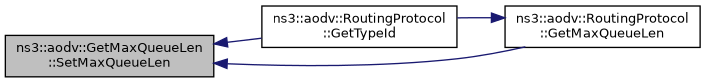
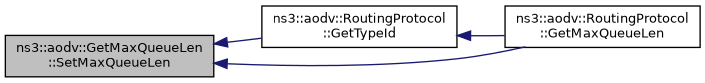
edge "ns3::aodv::RoutingProtocol ::GetTypeId" -> "ns3::aodv::RoutingProtocol ::GetMaxQueueLen": reversed
